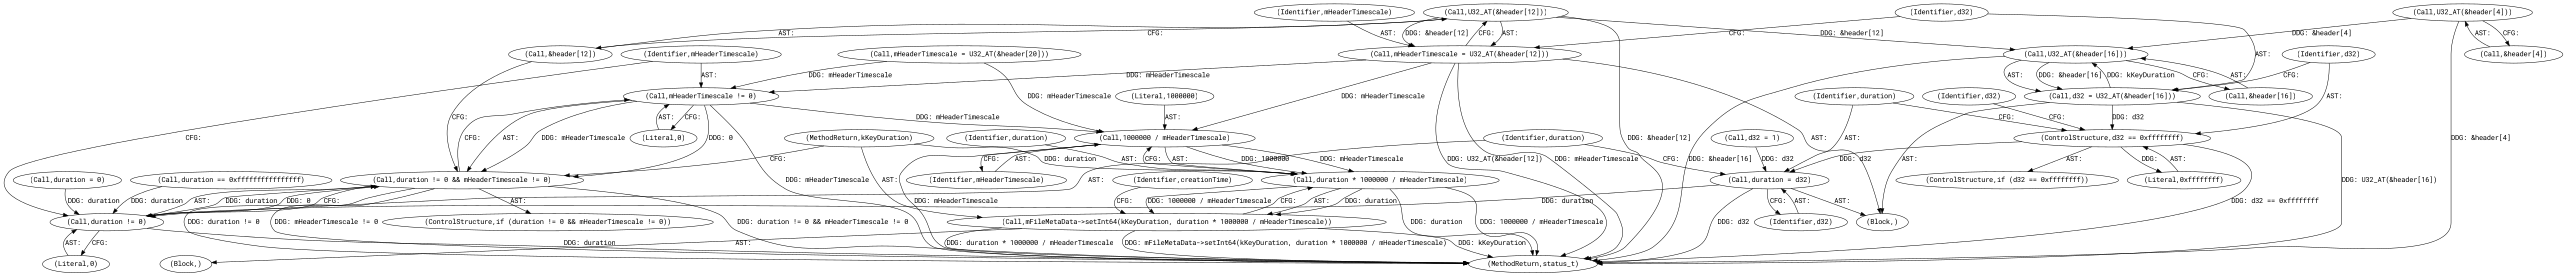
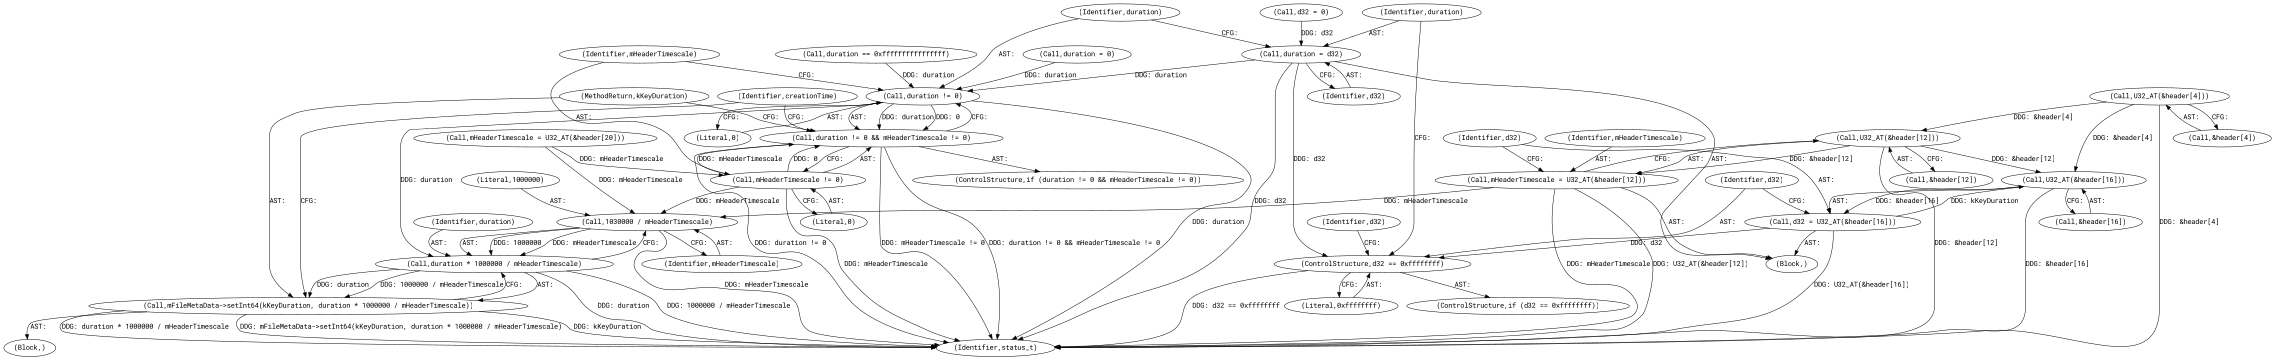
edge "(Call,mHeaderTimescale = U32_AT(&header[12]))" -> "(Call,mHeaderTimescale != 0)": removed, label "DDG: mHeaderTimescale"
edge "(Call,&header[12])" -> "(Call,duration != 0 && mHeaderTimescale != 0)": now "(Identifier,creationTime)" -> "(Call,duration != 0 && mHeaderTimescale != 0)"
edge "(Call,U32_AT(&header[4]))" -> "(Call,U32_AT(&header[12]))": added, label "DDG: &header[4]"
node "(Call,1000000 / mHeaderTimescale)": label "(Call,1000000 / mHeaderTimescale)" -> "(Call,1030000 / mHeaderTimescale)"
node "(Call,d32 = 1)": label "(Call,d32 = 1)" -> "(Call,d32 = 0)"
edge "(ControlStructure,d32 == 0xffffffff)" -> "(Call,duration = d32)": reversed
edge "(ControlStructure,d32 == 0xffffffff)" -> "(Literal,0xffffffff)": label "DDG: " -> "CFG: "
edge "(MethodReturn,kKeyDuration)" -> "(Call,duration * 1000000 / mHeaderTimescale)": now "(Call,duration != 0)" -> "(Call,duration * 1000000 / mHeaderTimescale)"
node "(MethodReturn,status_t)": label "(MethodReturn,status_t)" -> "(Identifier,status_t)"
